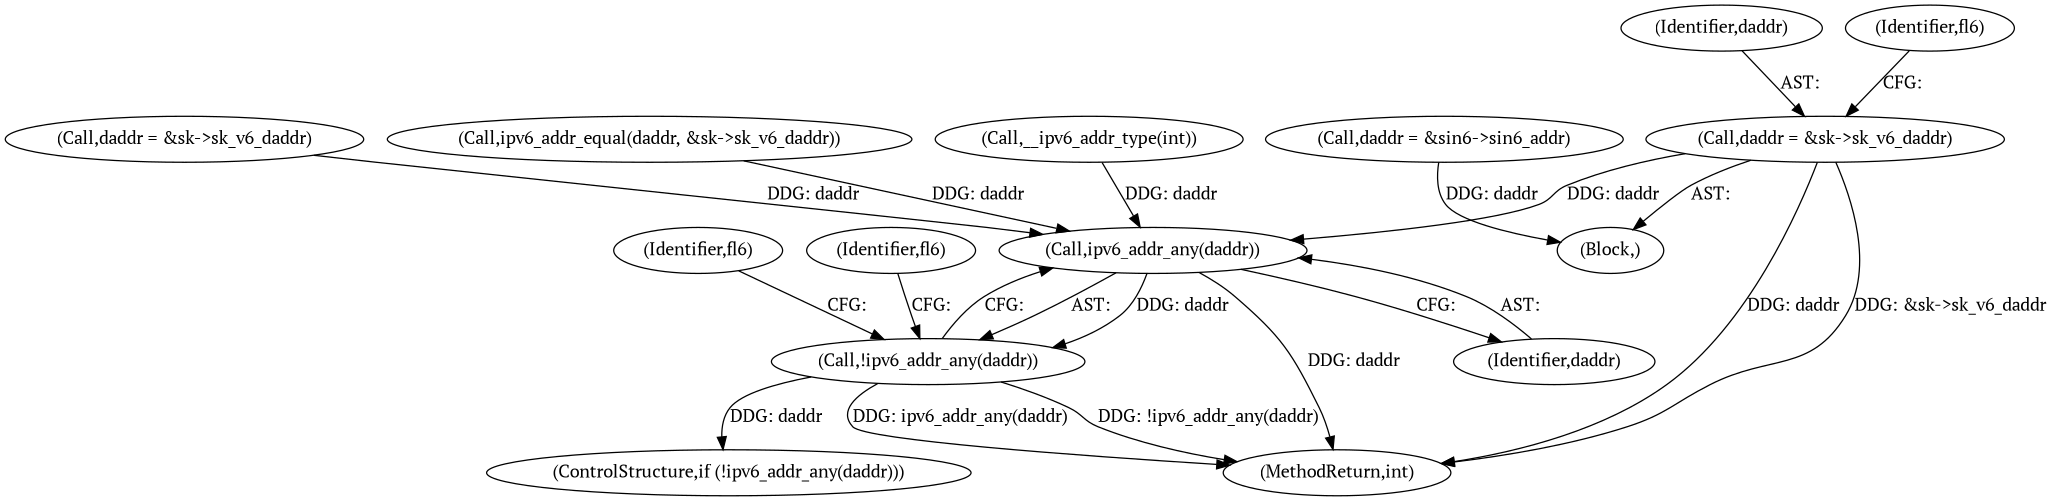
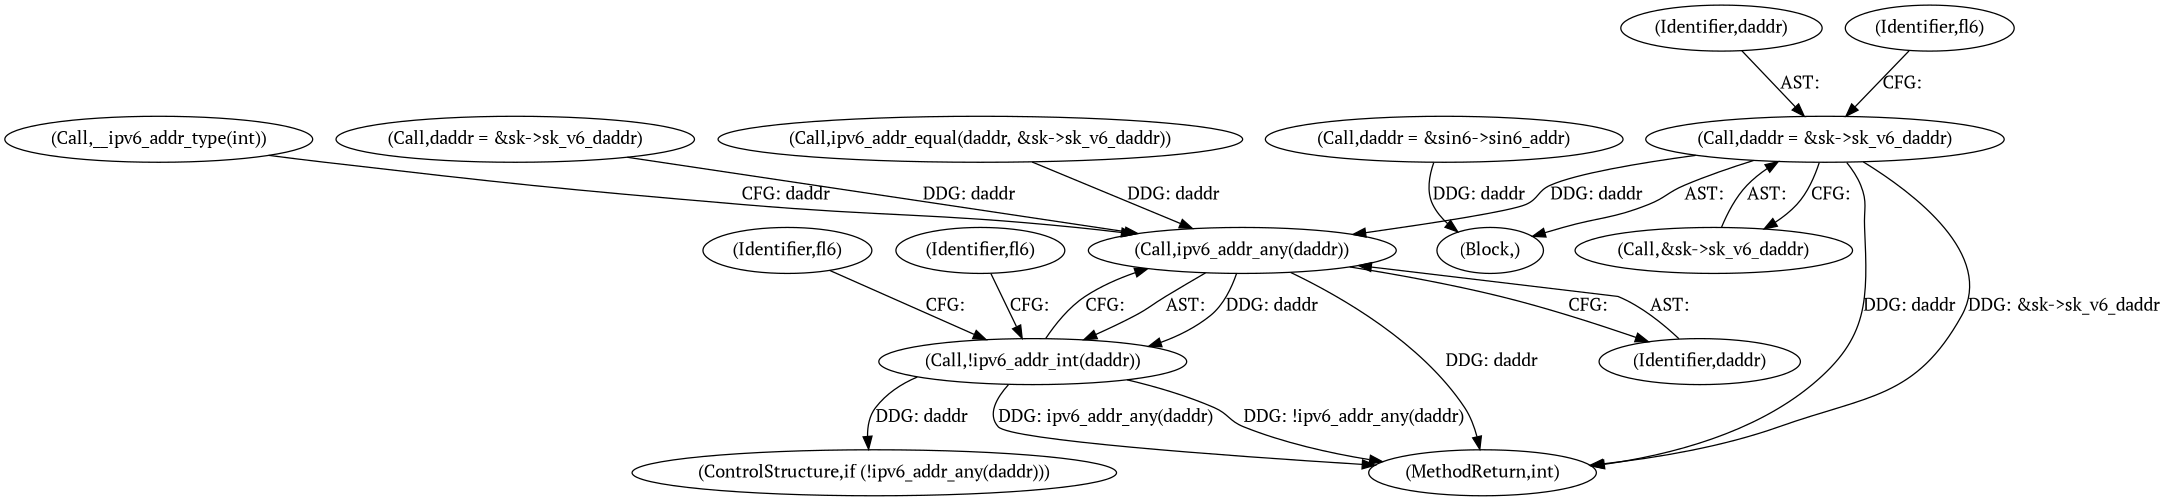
edge "(Call,__ipv6_addr_type(int))" -> "(Call,ipv6_addr_any(daddr))": label "DDG: daddr" -> "CFG: daddr"
node "(Call,&sk->sk_v6_daddr)": added
node "(Call,!ipv6_addr_any(daddr))": label "(Call,!ipv6_addr_any(daddr))" -> "(Call,!ipv6_addr_int(daddr))"
